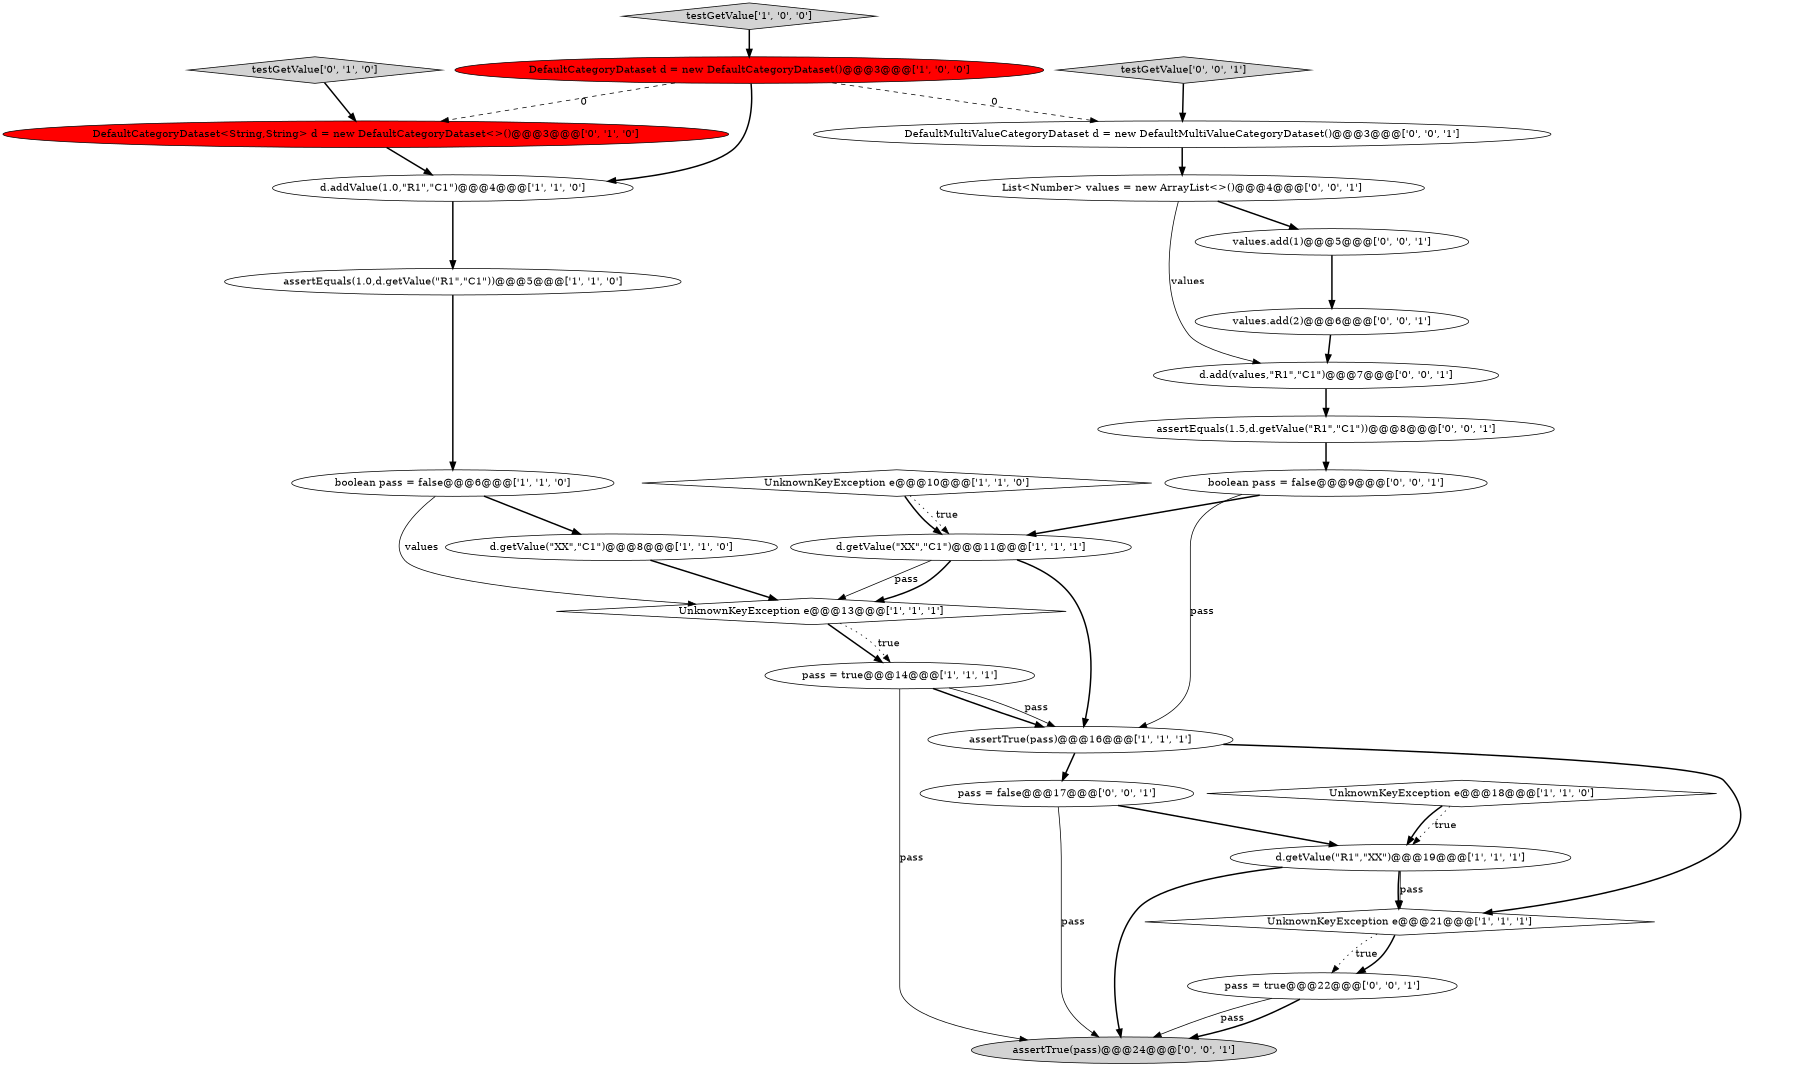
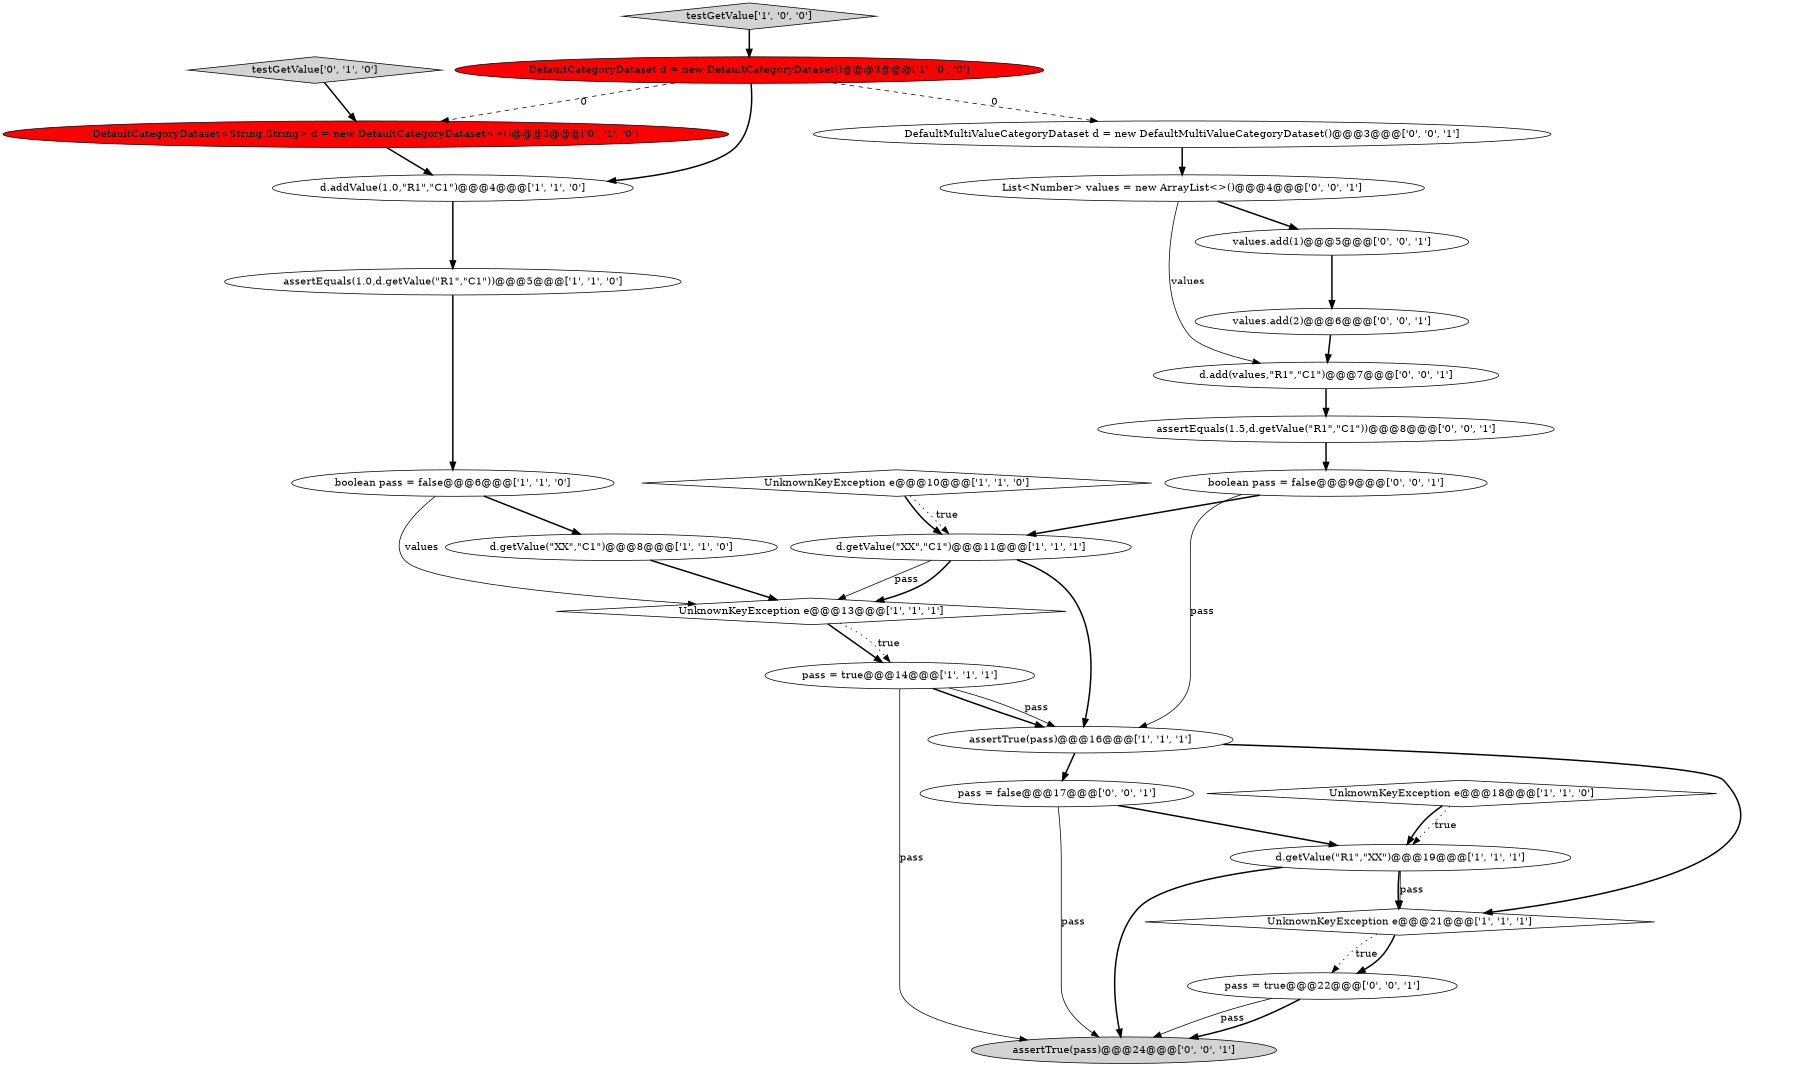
node "testGetValue['0', '0', '1']": removed
